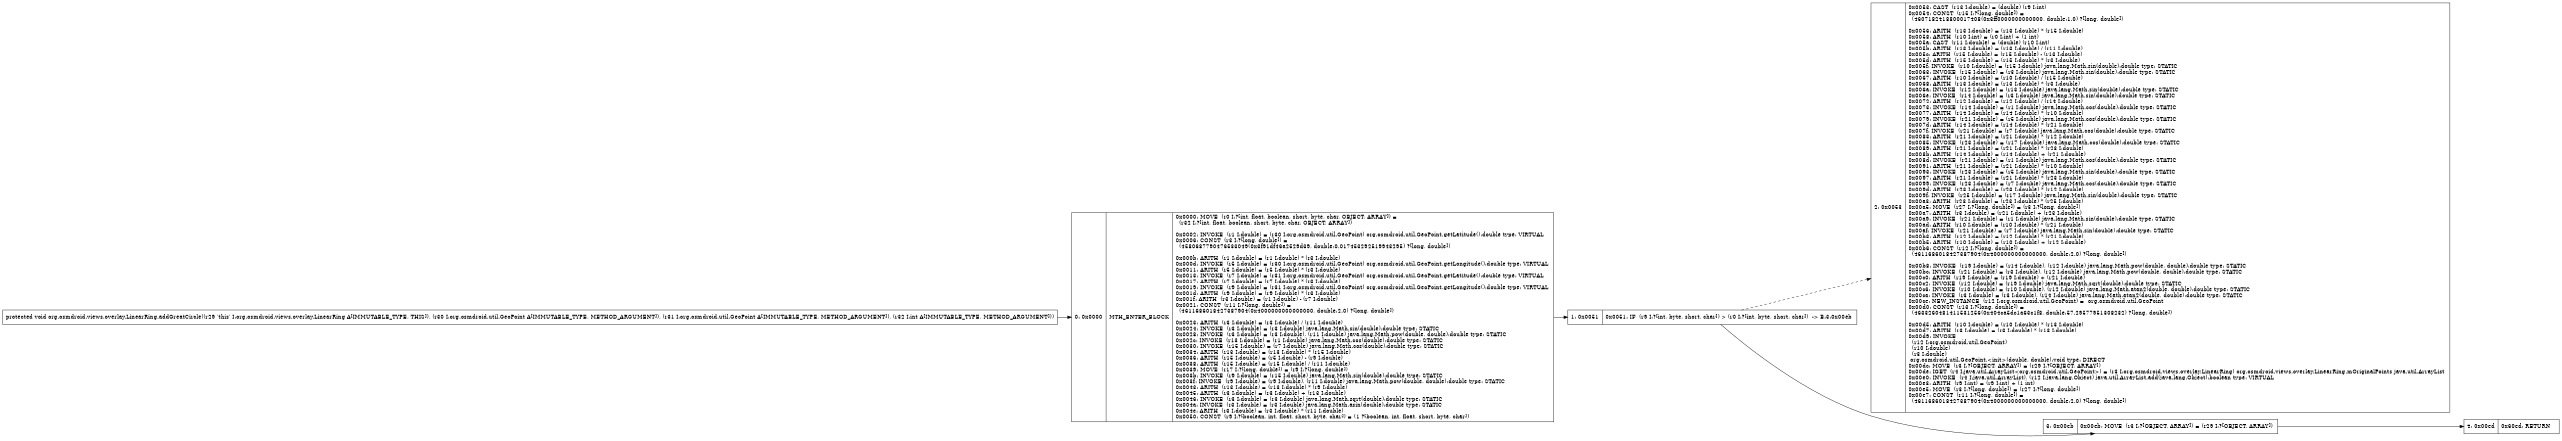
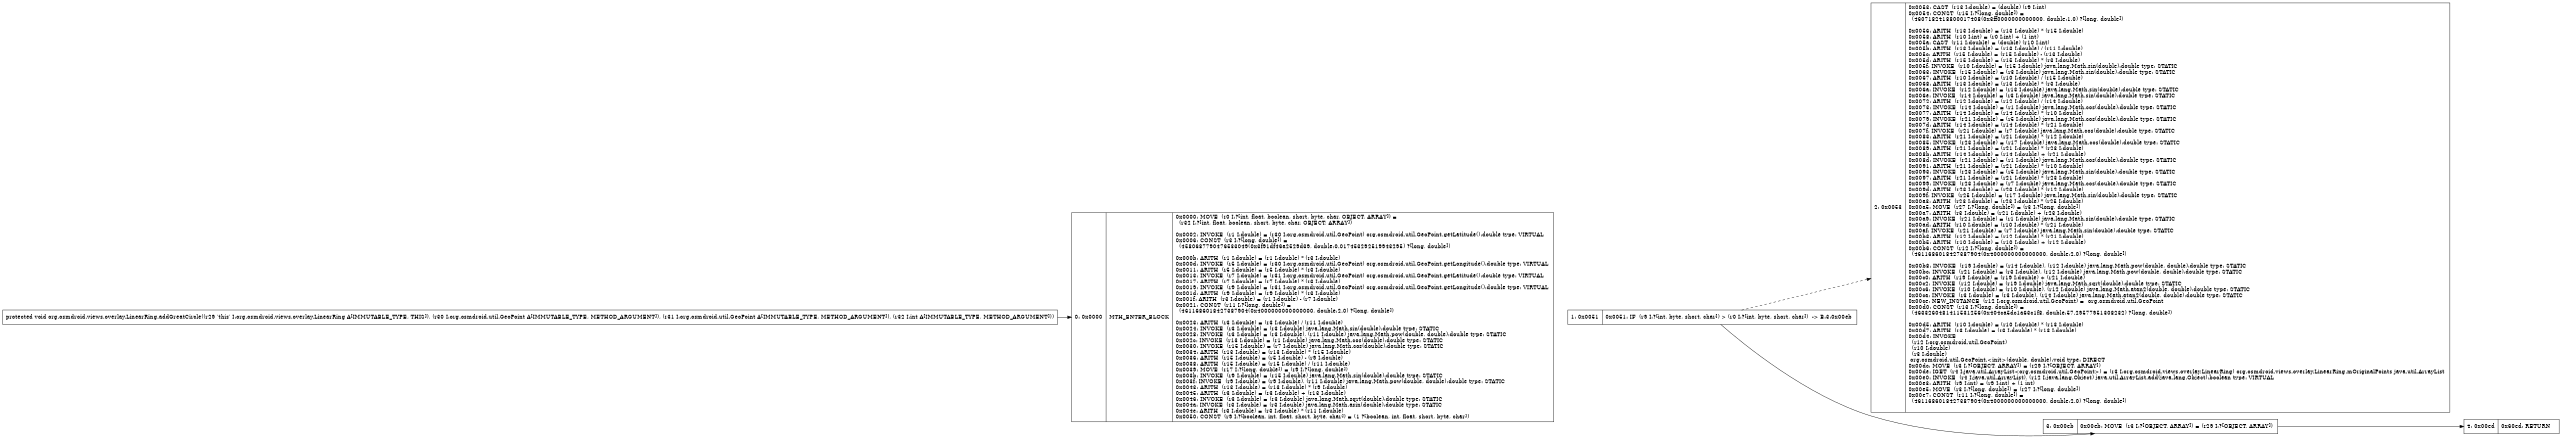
edge "0: 0x0000" -> "1: 0x0051": removed
node "2: 0x0053": text "0x00d9: INVOKE" -> "0x00d4: INVOKE"
